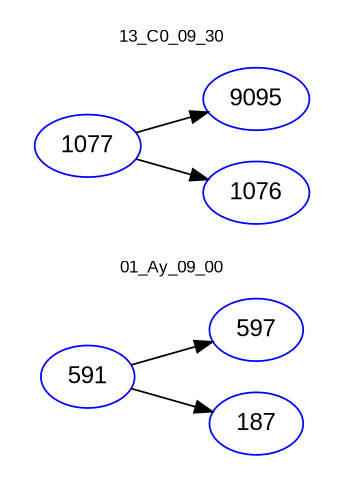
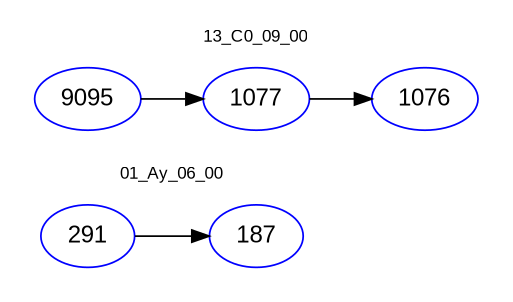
cluster "13_C0_09_30": label "13_C0_09_30" -> "13_C0_09_00"
edge "1077" -> "9095": reversed
cluster "01_Ay_09_00": label "01_Ay_09_00" -> "01_Ay_06_00"
node "597": removed
node "591": label "591" -> "291"
